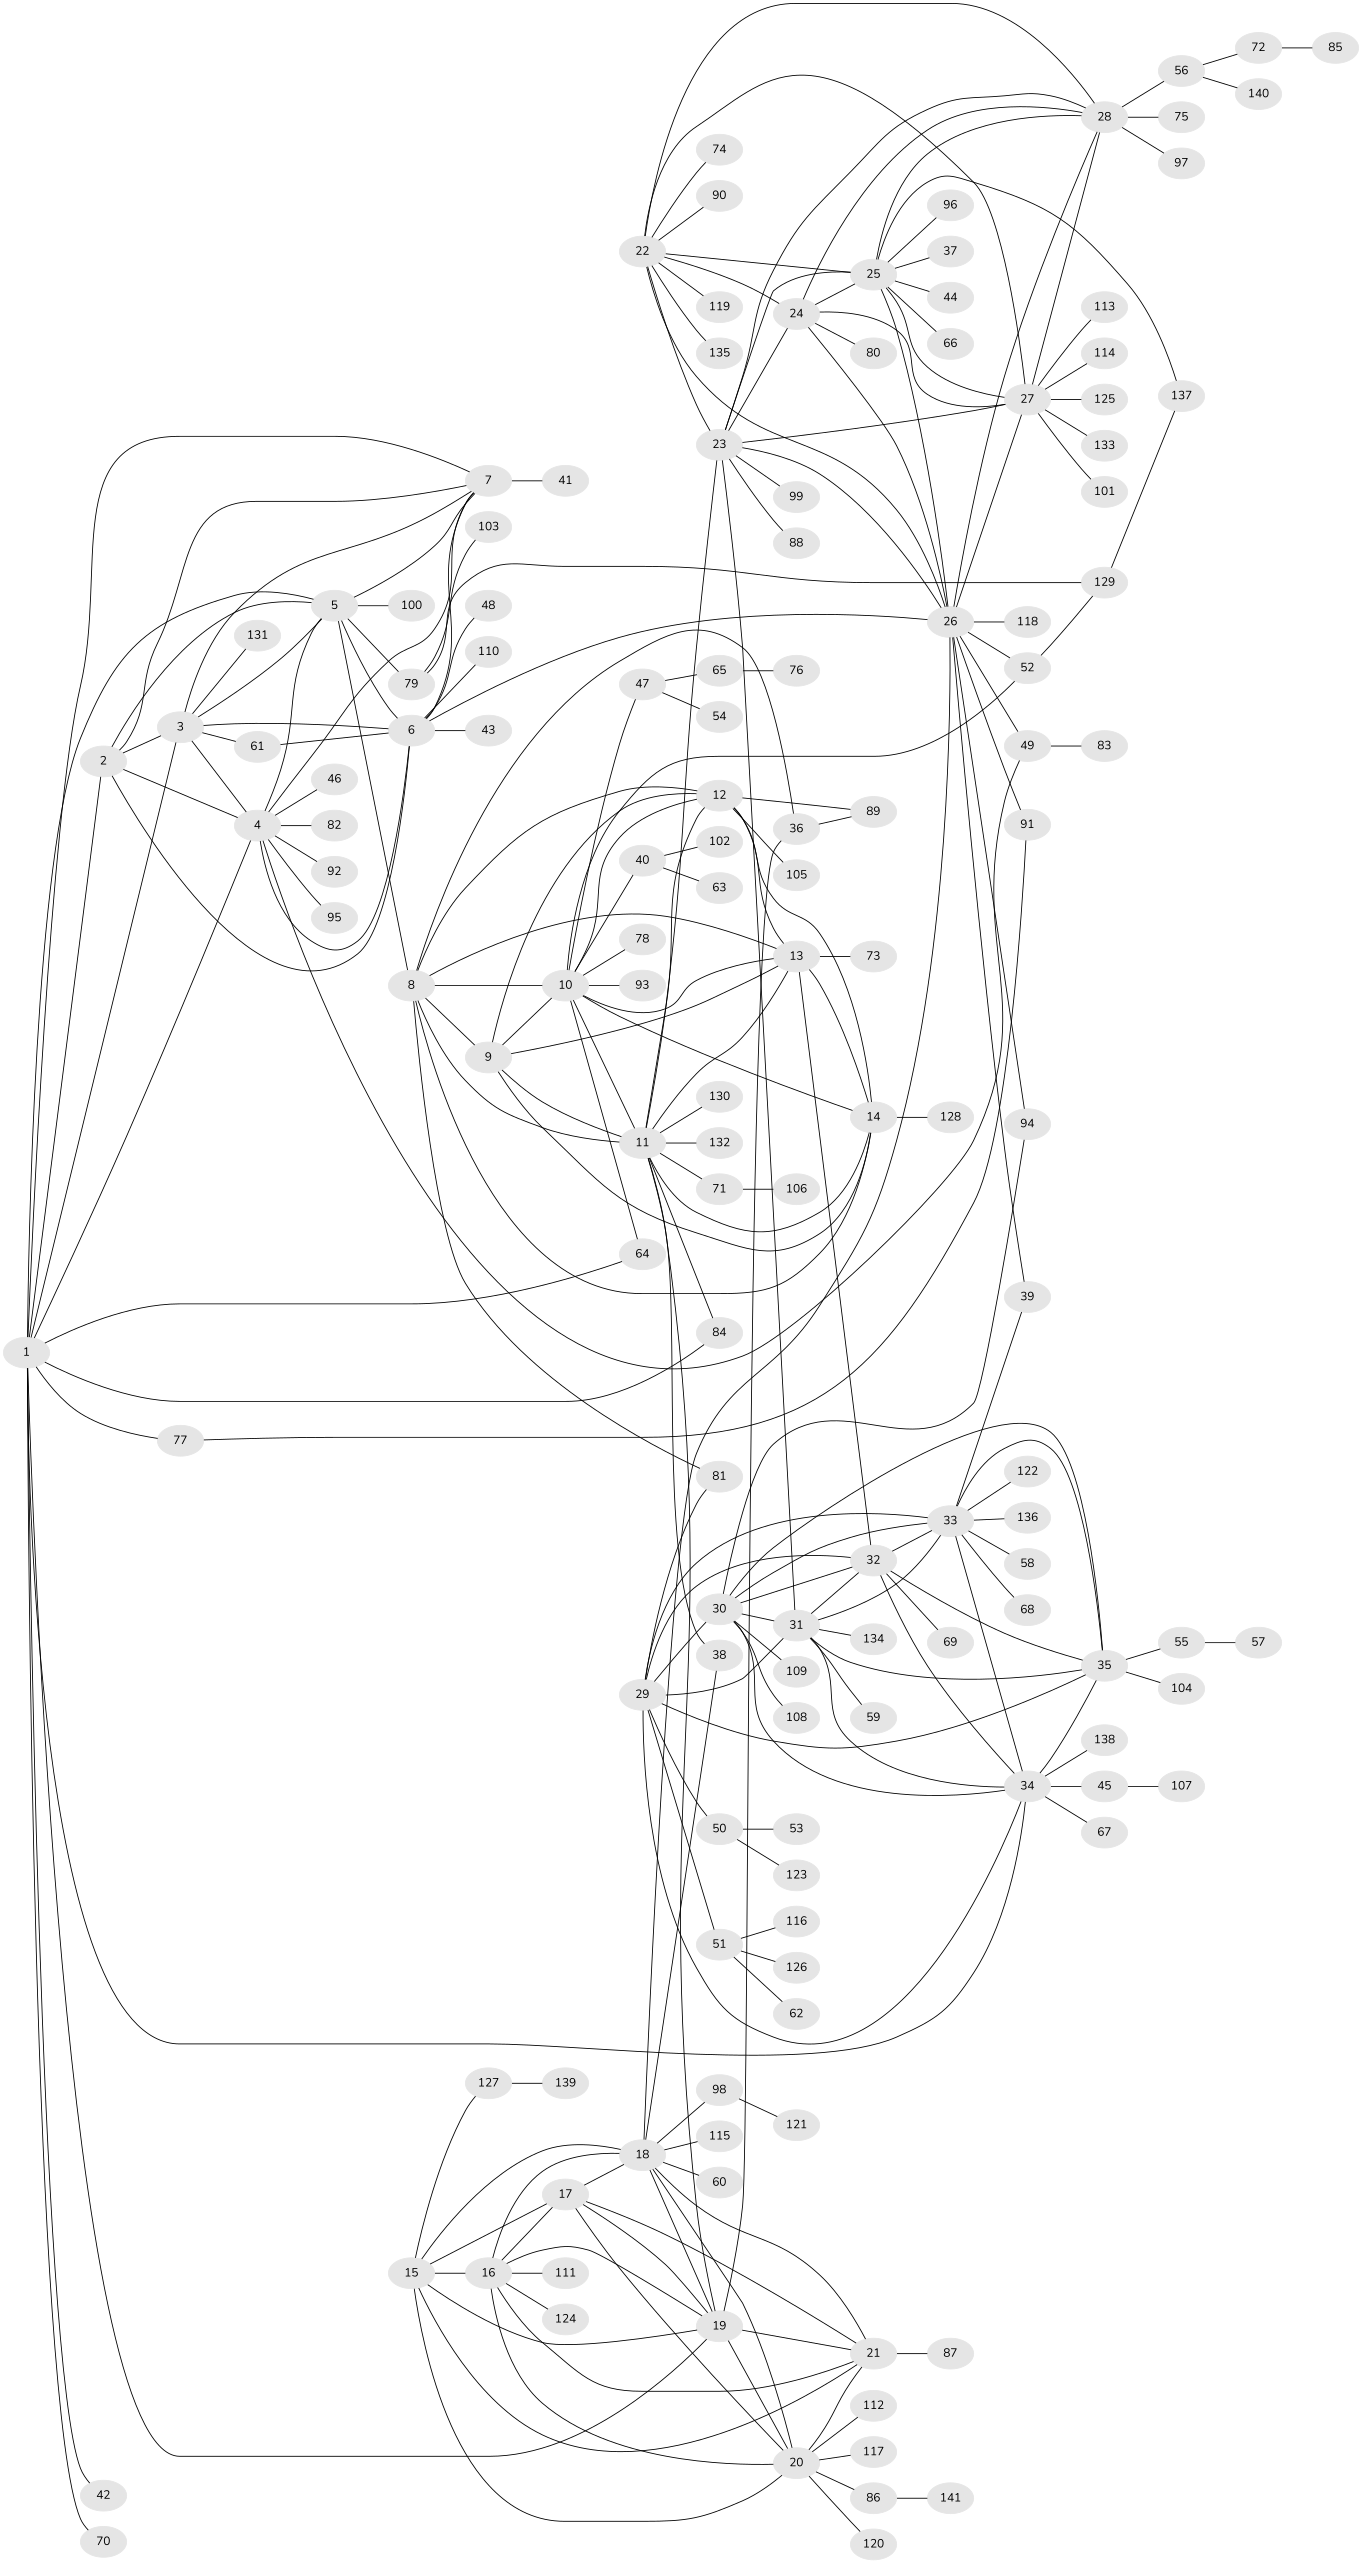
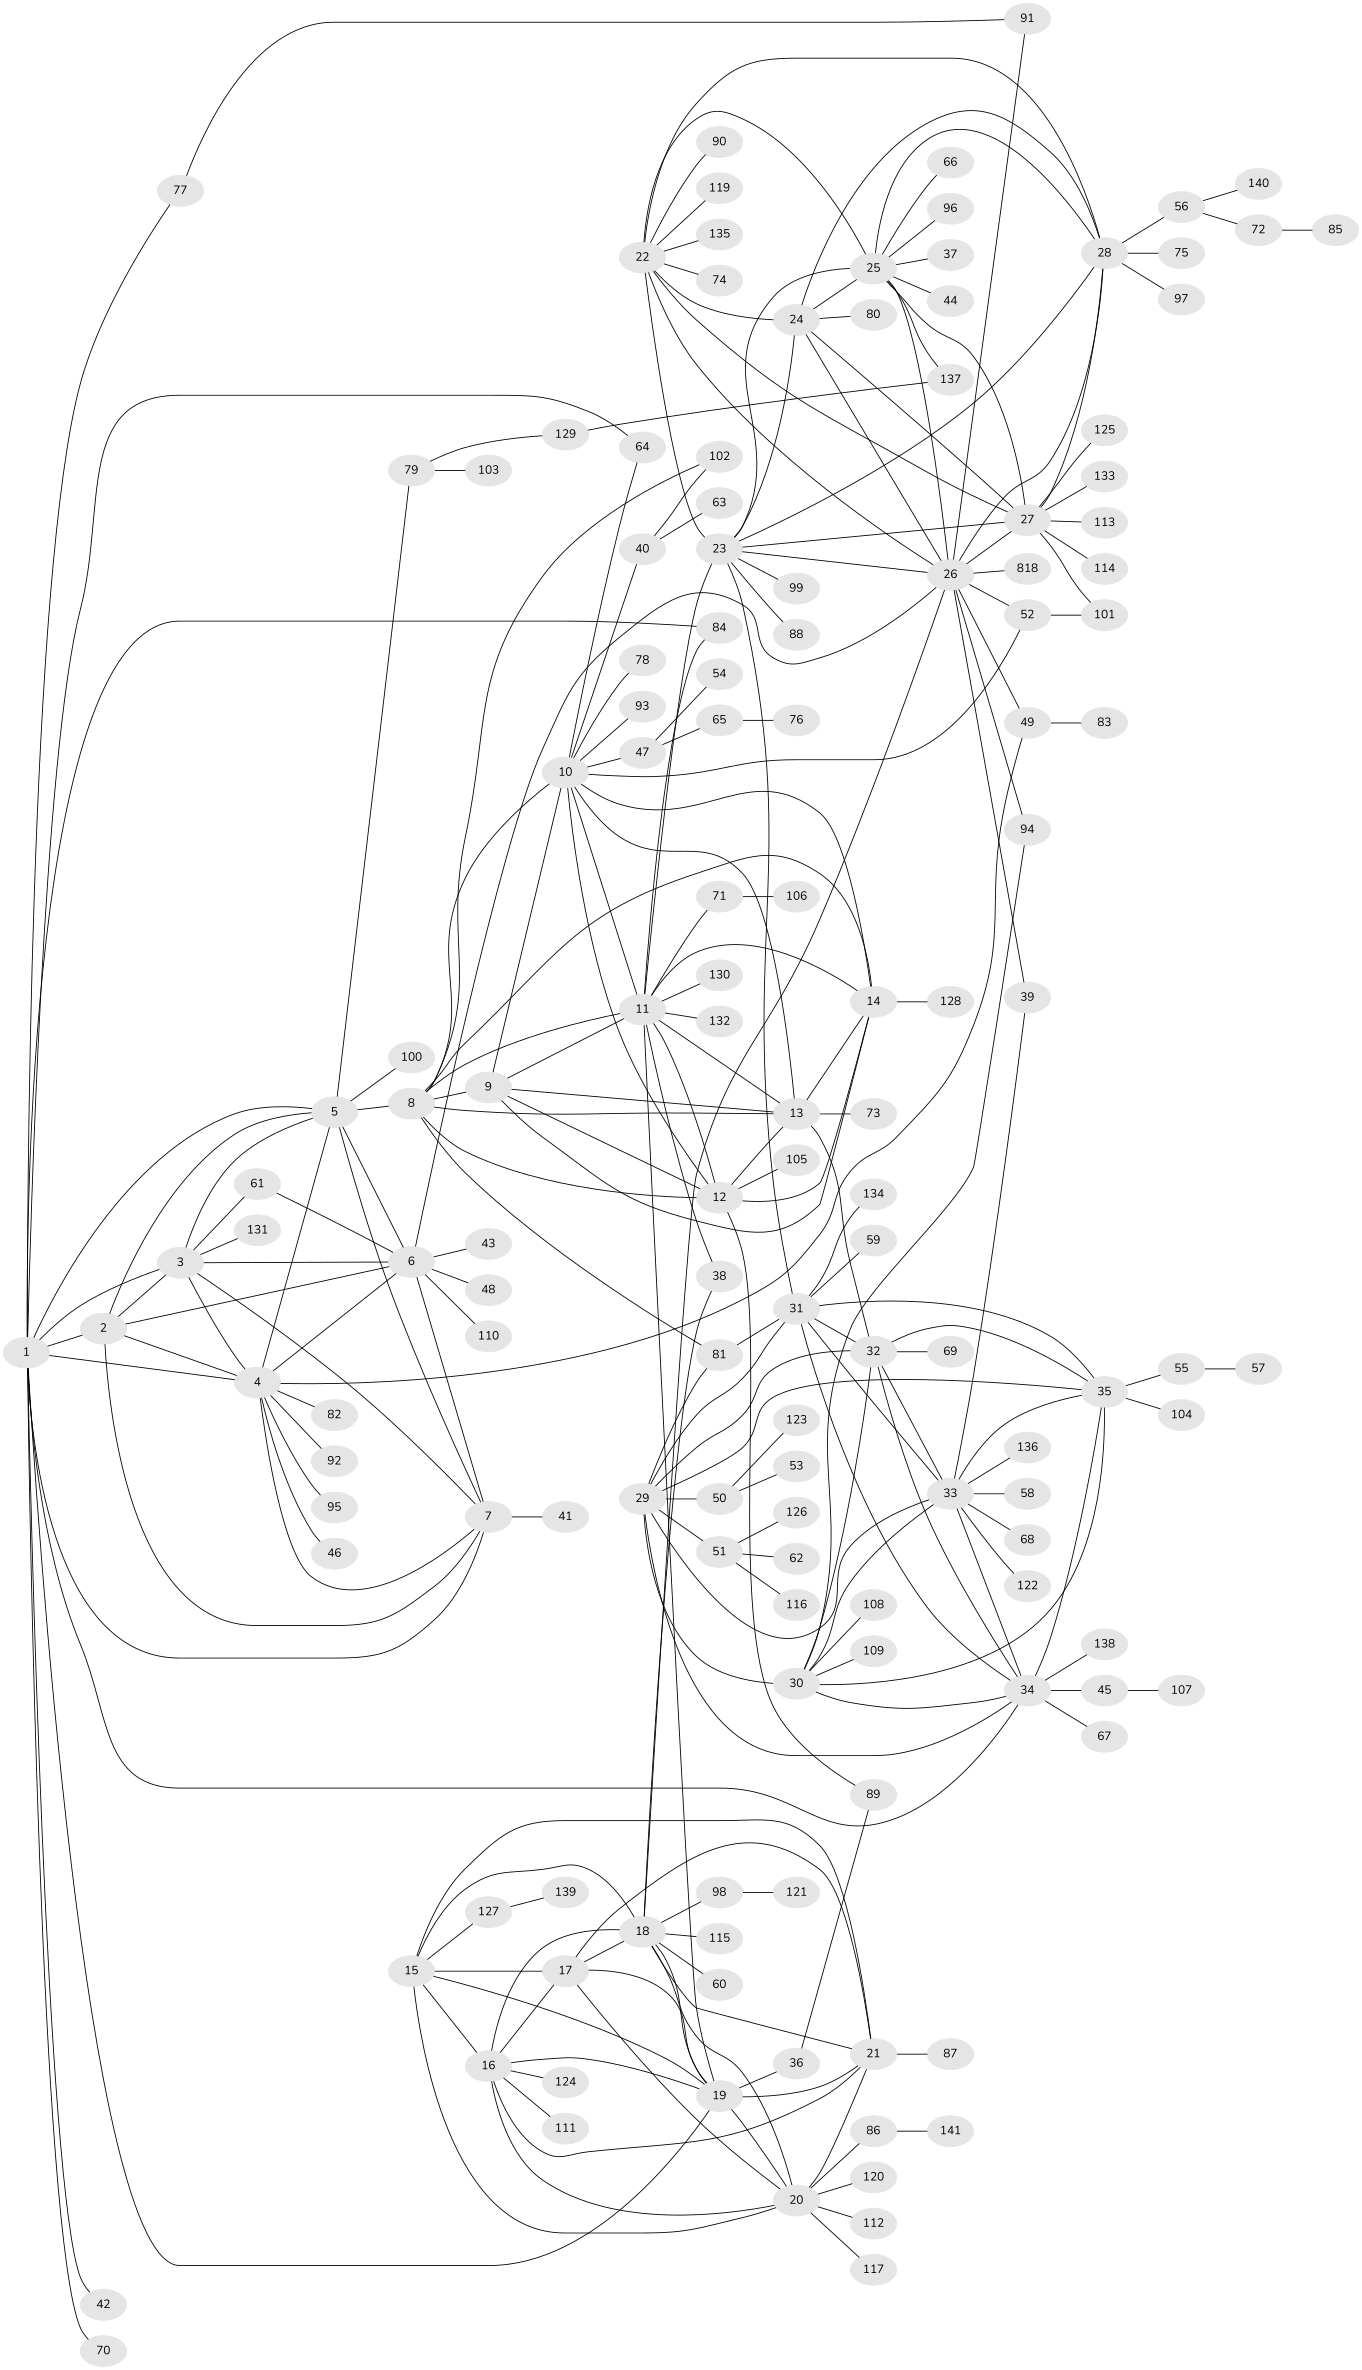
node "118": label "118" -> "818"
edge "129" -- "52": now "101" -- "52"
edge "36" -- "8": now "102" -- "8"
edge "30" -- "31": now "81" -- "31"
